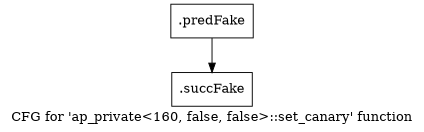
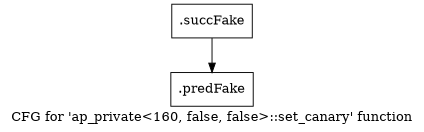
edge ".predFake" -> ".succFake": reversed
